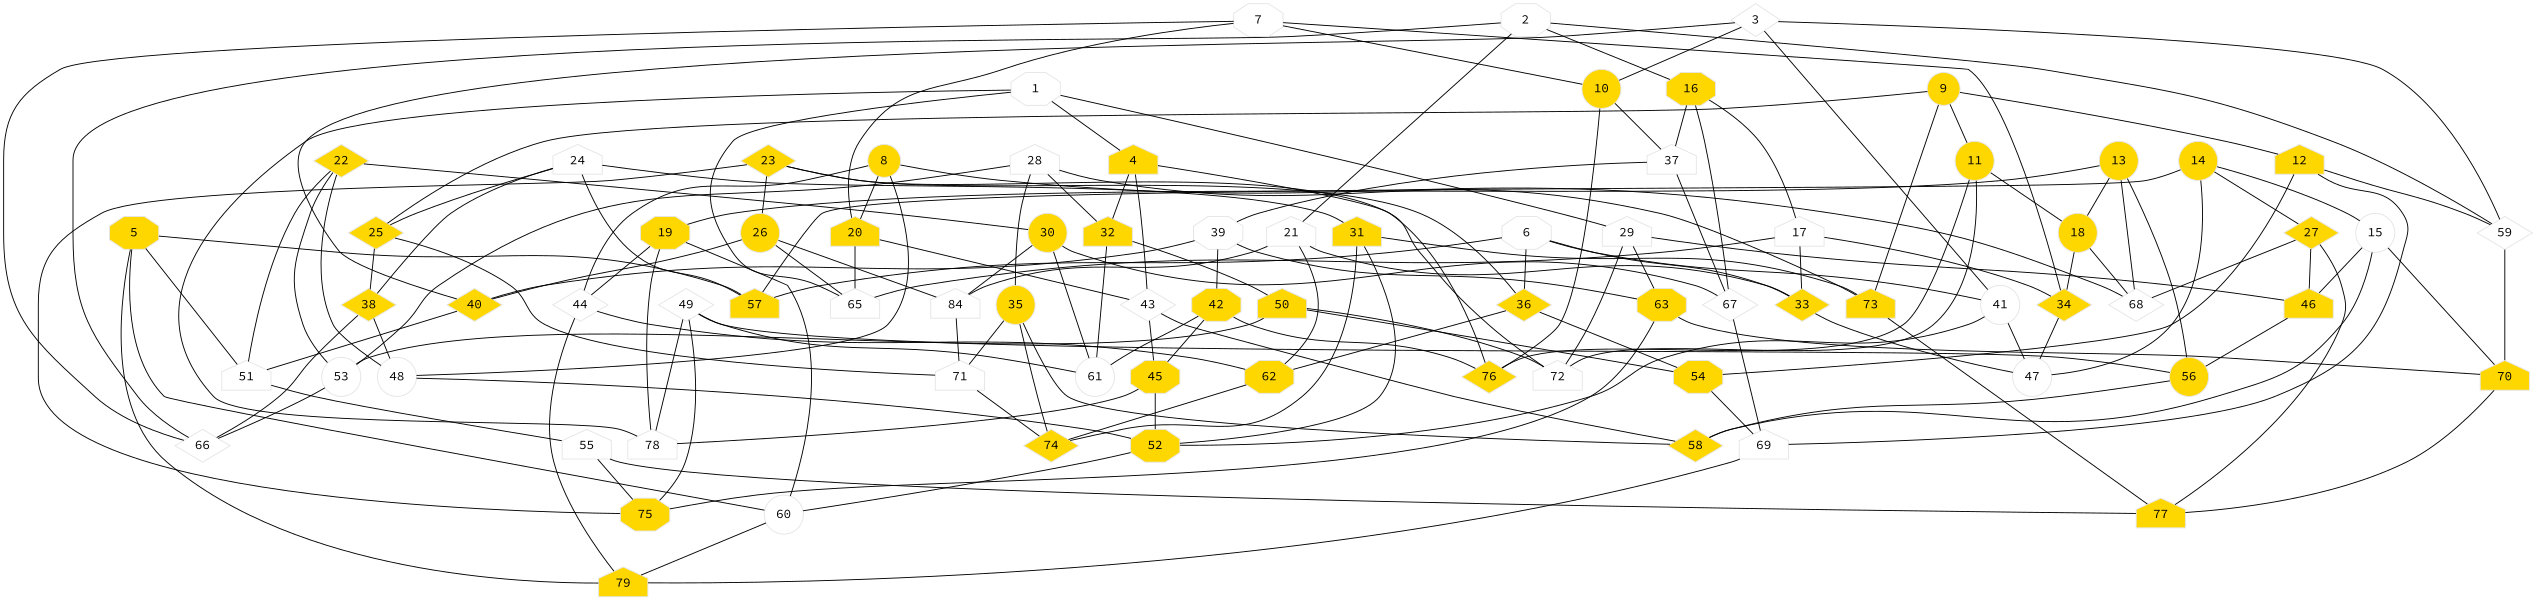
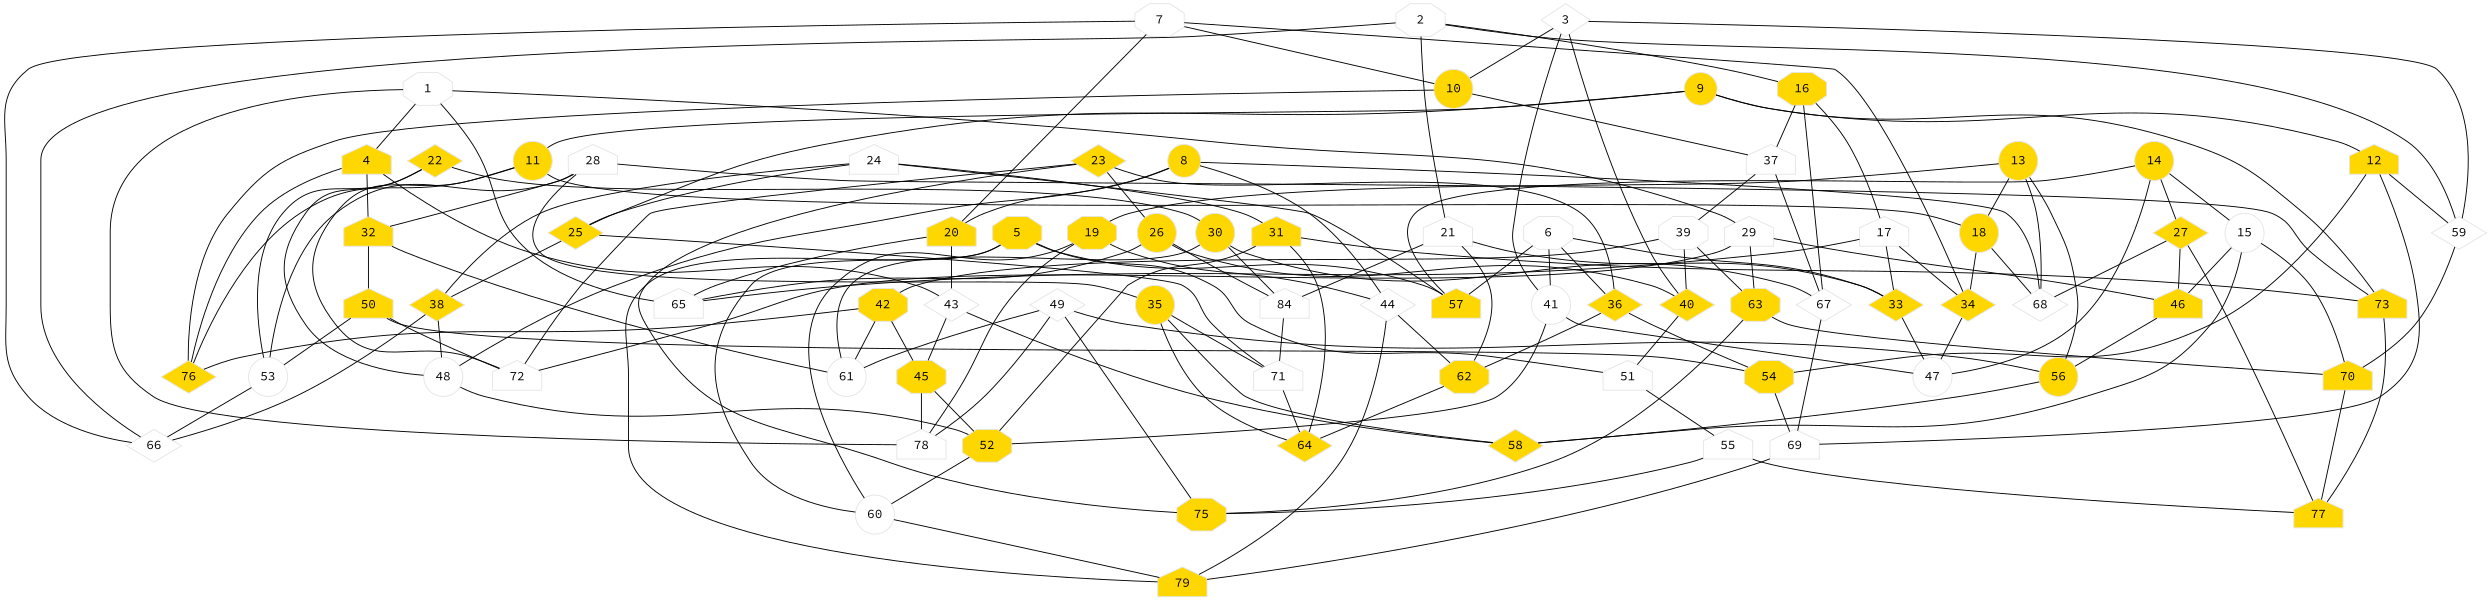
edge "22" -- "51": removed
node "74": label "74" -> "64"
